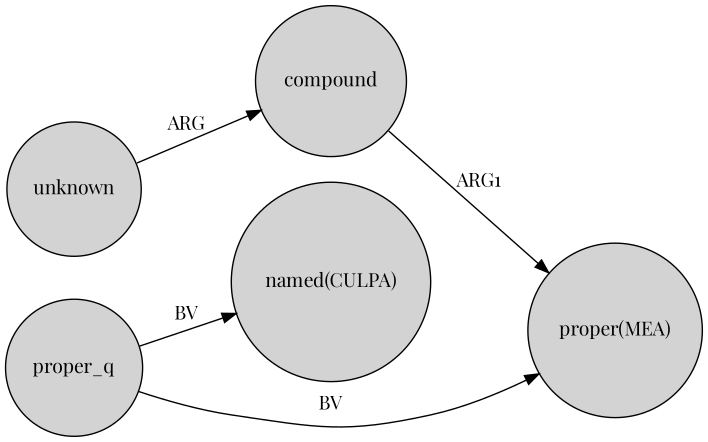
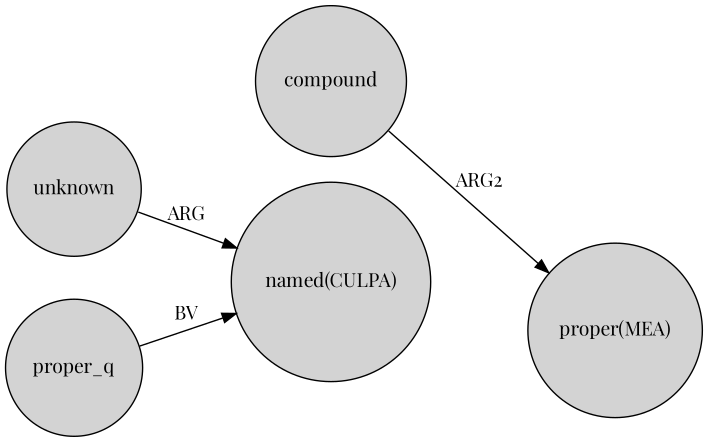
edge "unknown" -> "compound": now "unknown" -> "named(CULPA)"
edge "compound" -> "proper(MEA)": label "ARG1" -> "ARG2"
edge "proper_q" -> "proper(MEA)": removed, label "BV"
